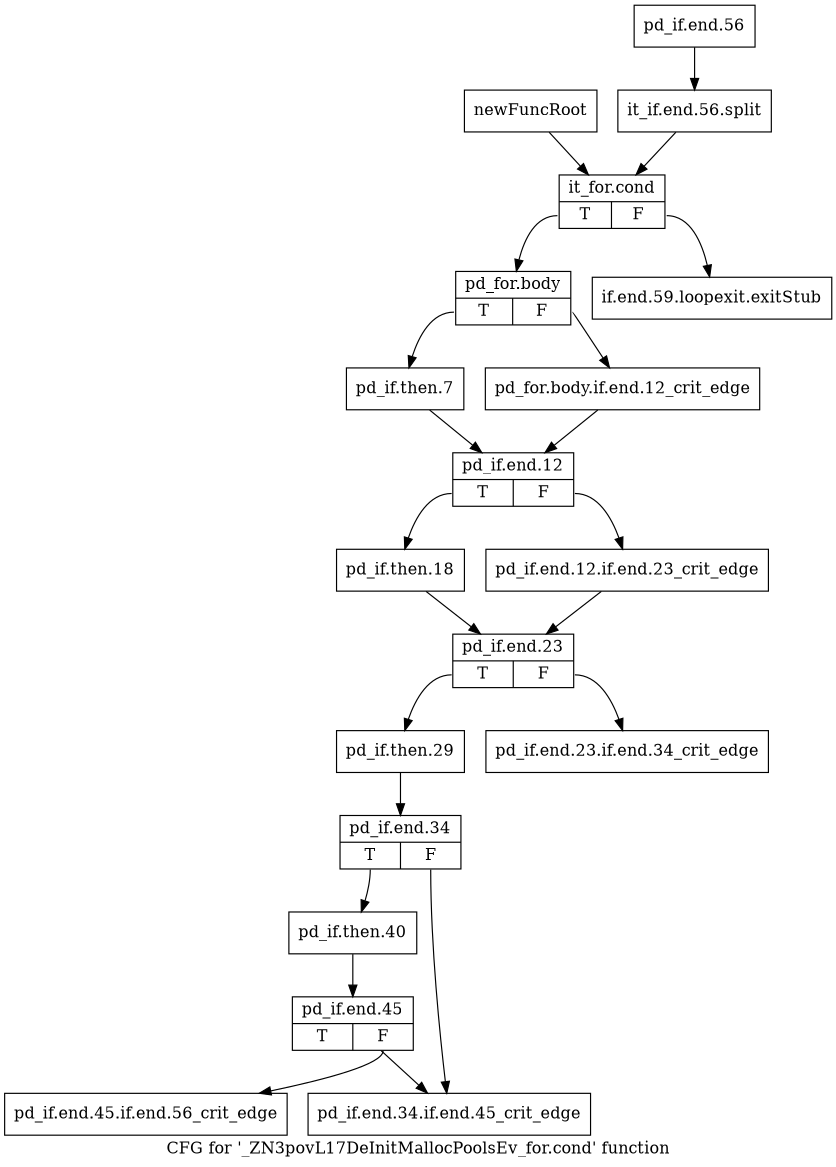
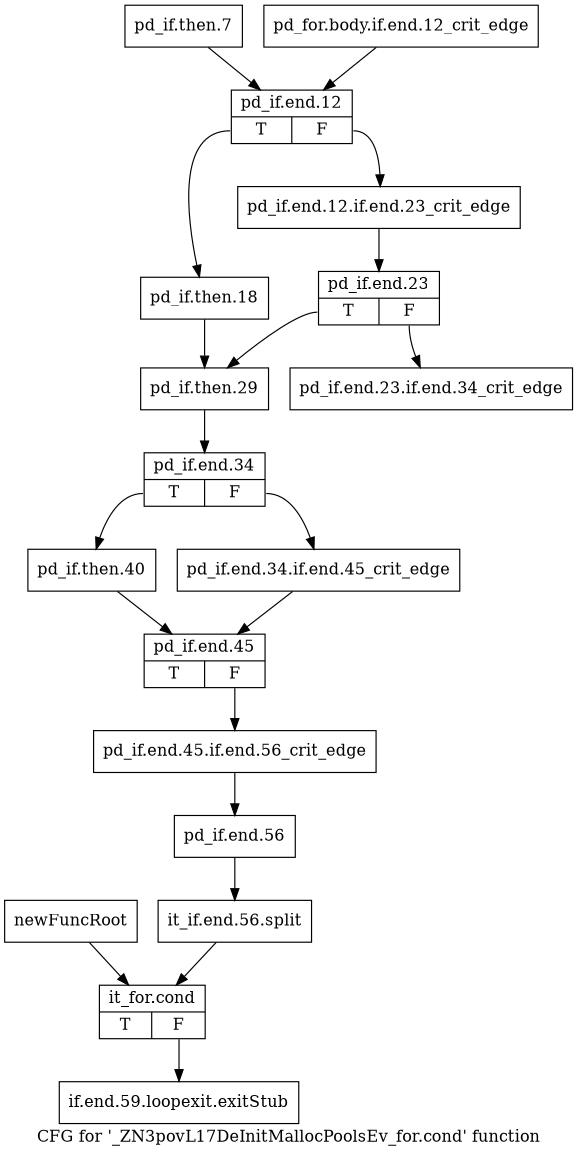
node "pd_for.body": removed
edge "pd_if.then.18" -> "pd_if.end.23": now "pd_if.then.18" -> "pd_if.then.29"
edge "pd_if.end.45.if.end.56_crit_edge" -> "pd_if.end.56": added
edge "pd_if.end.45" -> "pd_if.end.34.if.end.45_crit_edge": reversed
